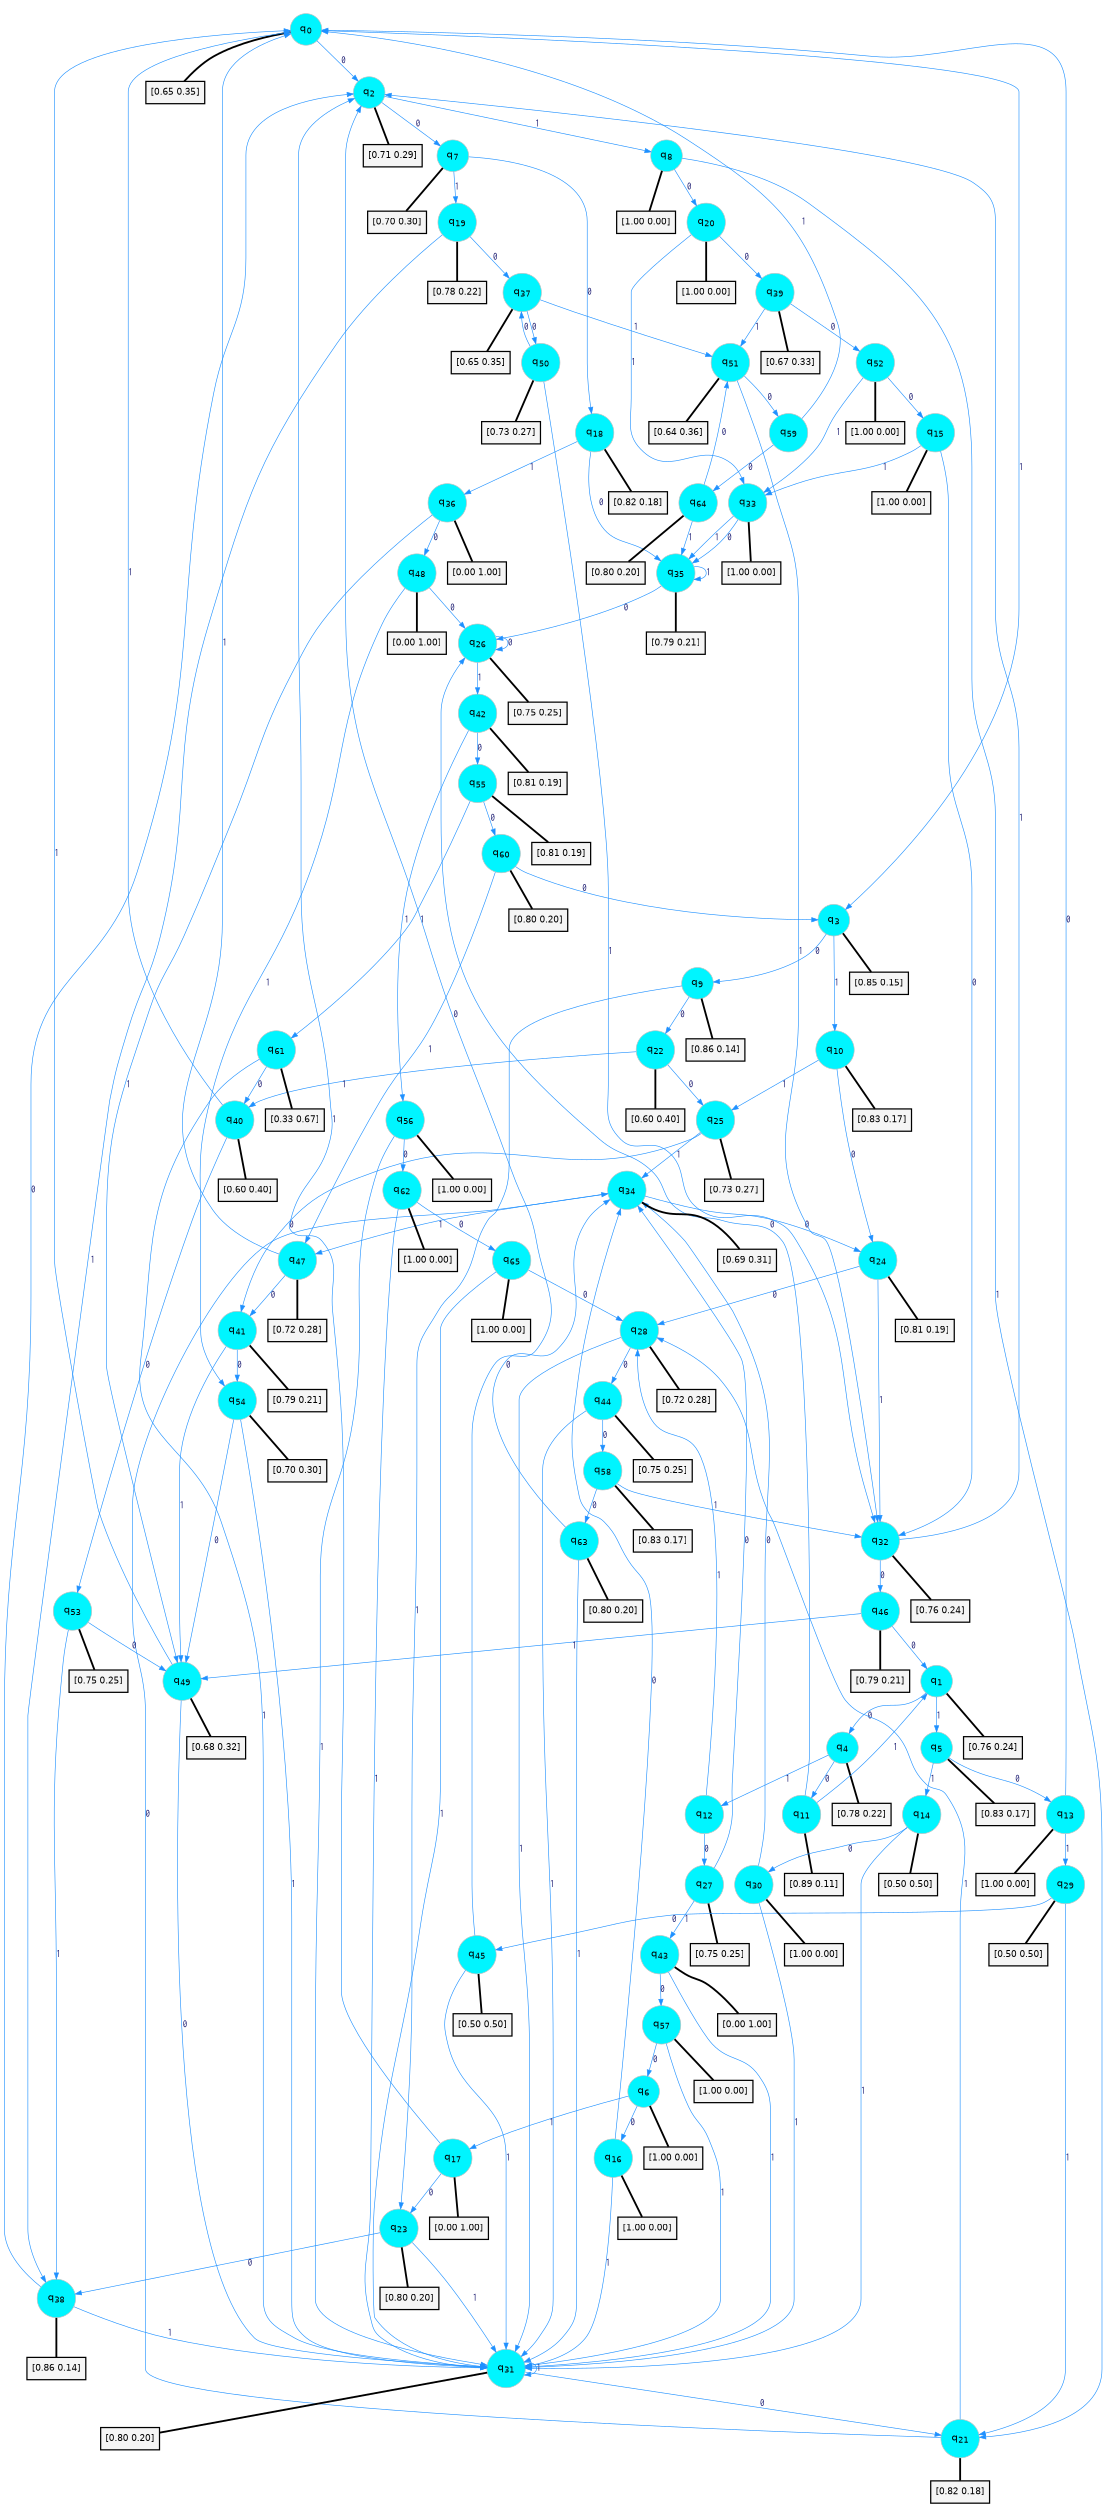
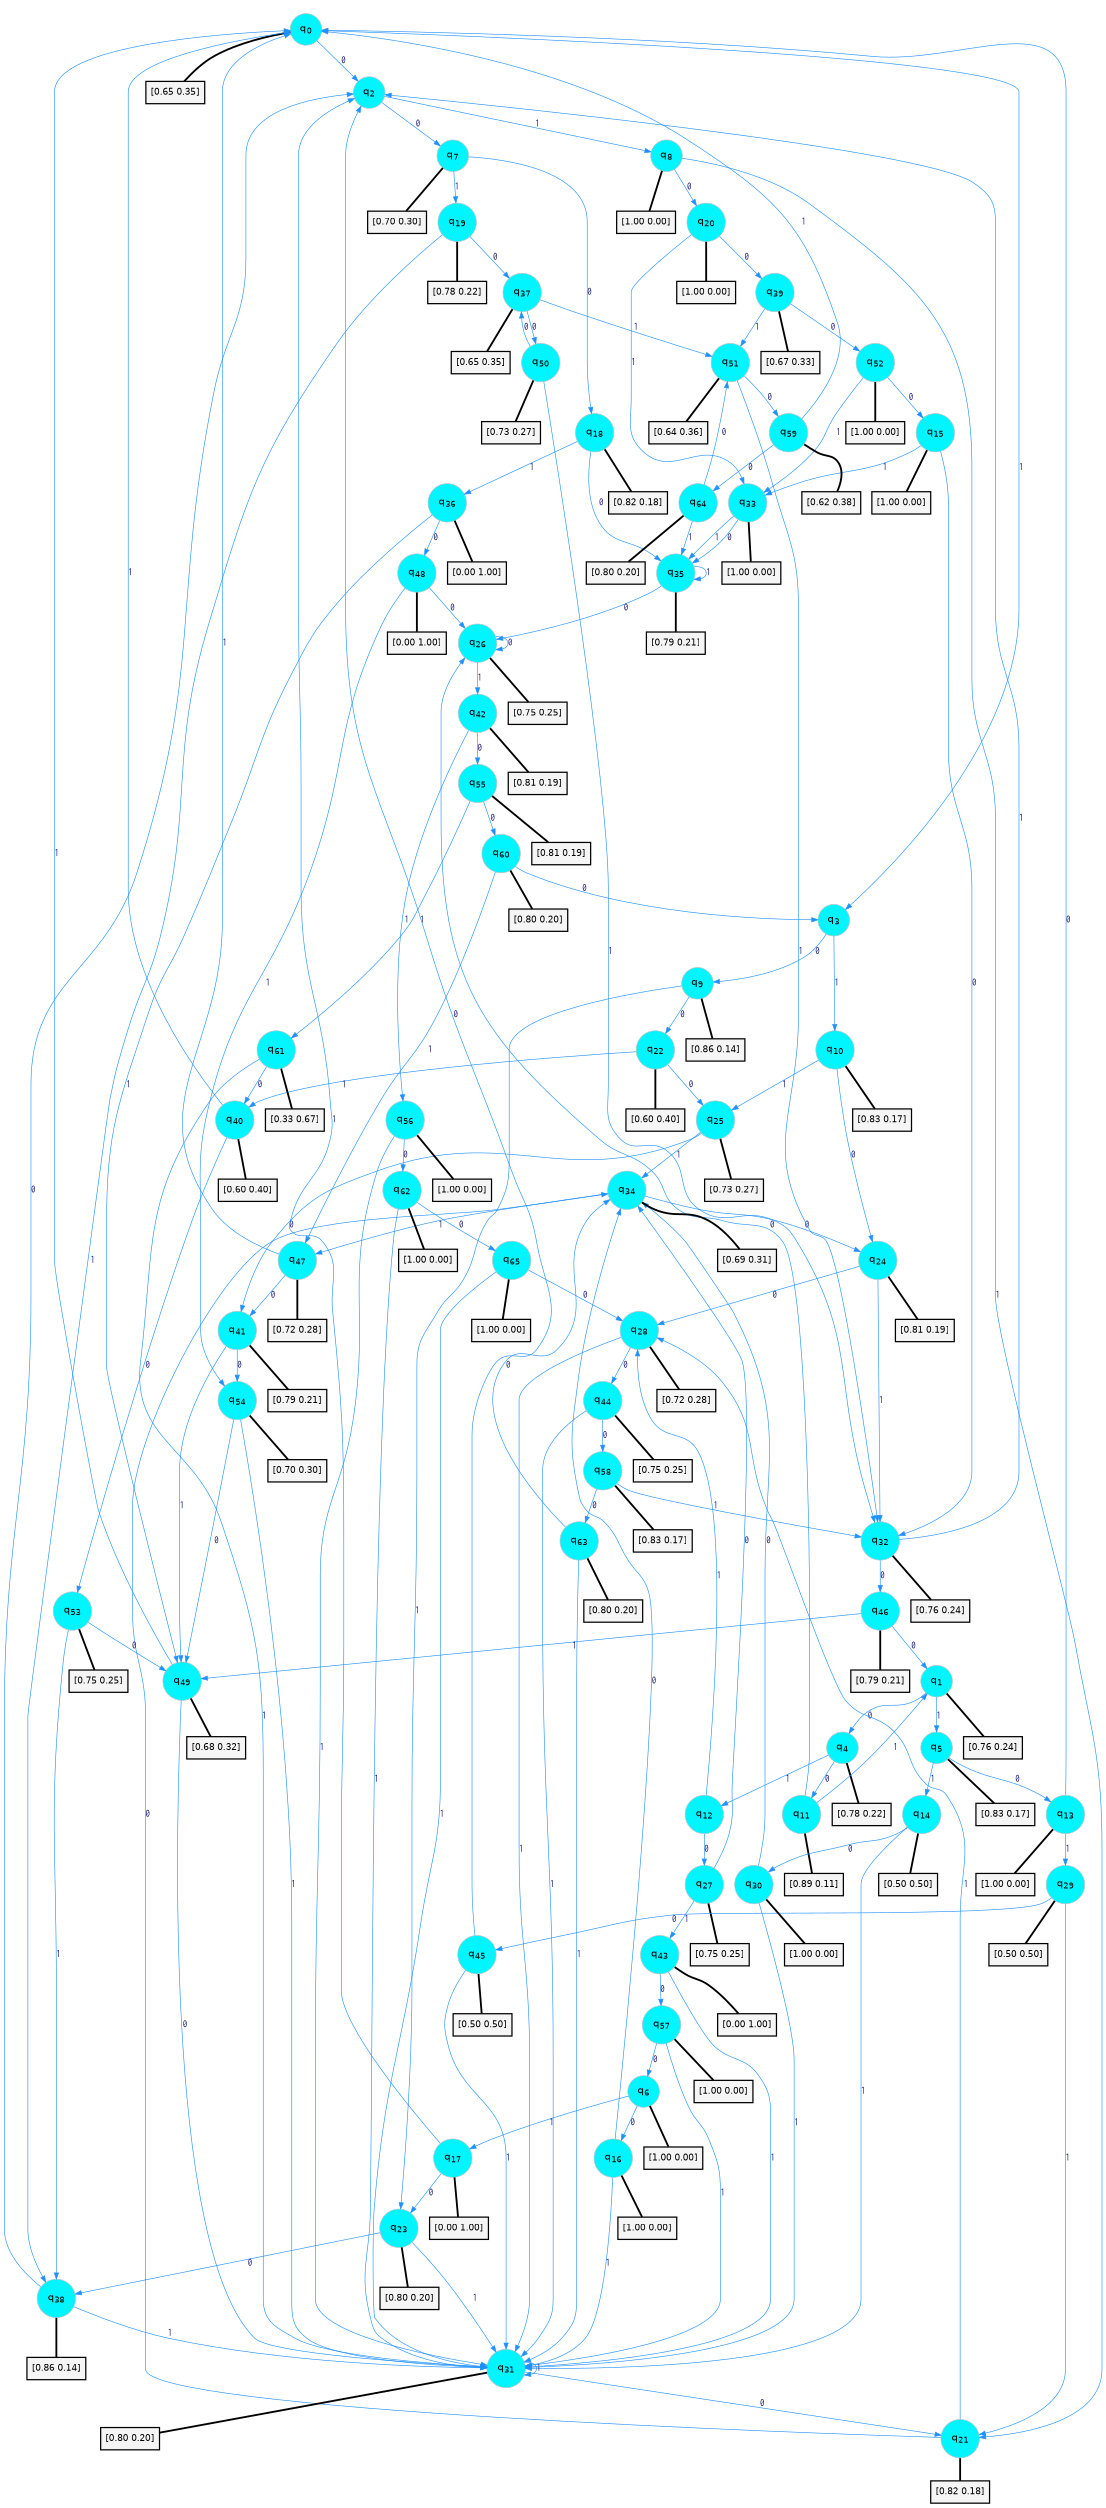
node "[0.71 0.29]": removed
node "[0.62 0.38]": added
node "[0.85 0.15]": removed
